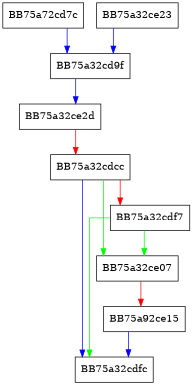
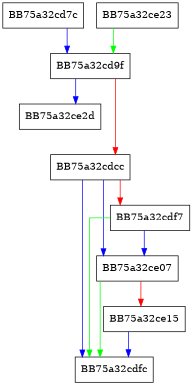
node "BB75a72cd7c": label "BB75a72cd7c" -> "BB75a32cd7c"
edge "BB75a32ce23" -> "BB75a32cd9f": color blue -> green
edge "BB75a32ce2d" -> "BB75a32cdcc": now "BB75a32cd9f" -> "BB75a32cdcc"
edge "BB75a32cdcc" -> "BB75a32ce07": color green -> blue
edge "BB75a32cdf7" -> "BB75a32ce07": color green -> blue
edge "BB75a32ce07" -> "BB75a32cdfc": added
node "BB75a92ce15": label "BB75a92ce15" -> "BB75a32ce15"
